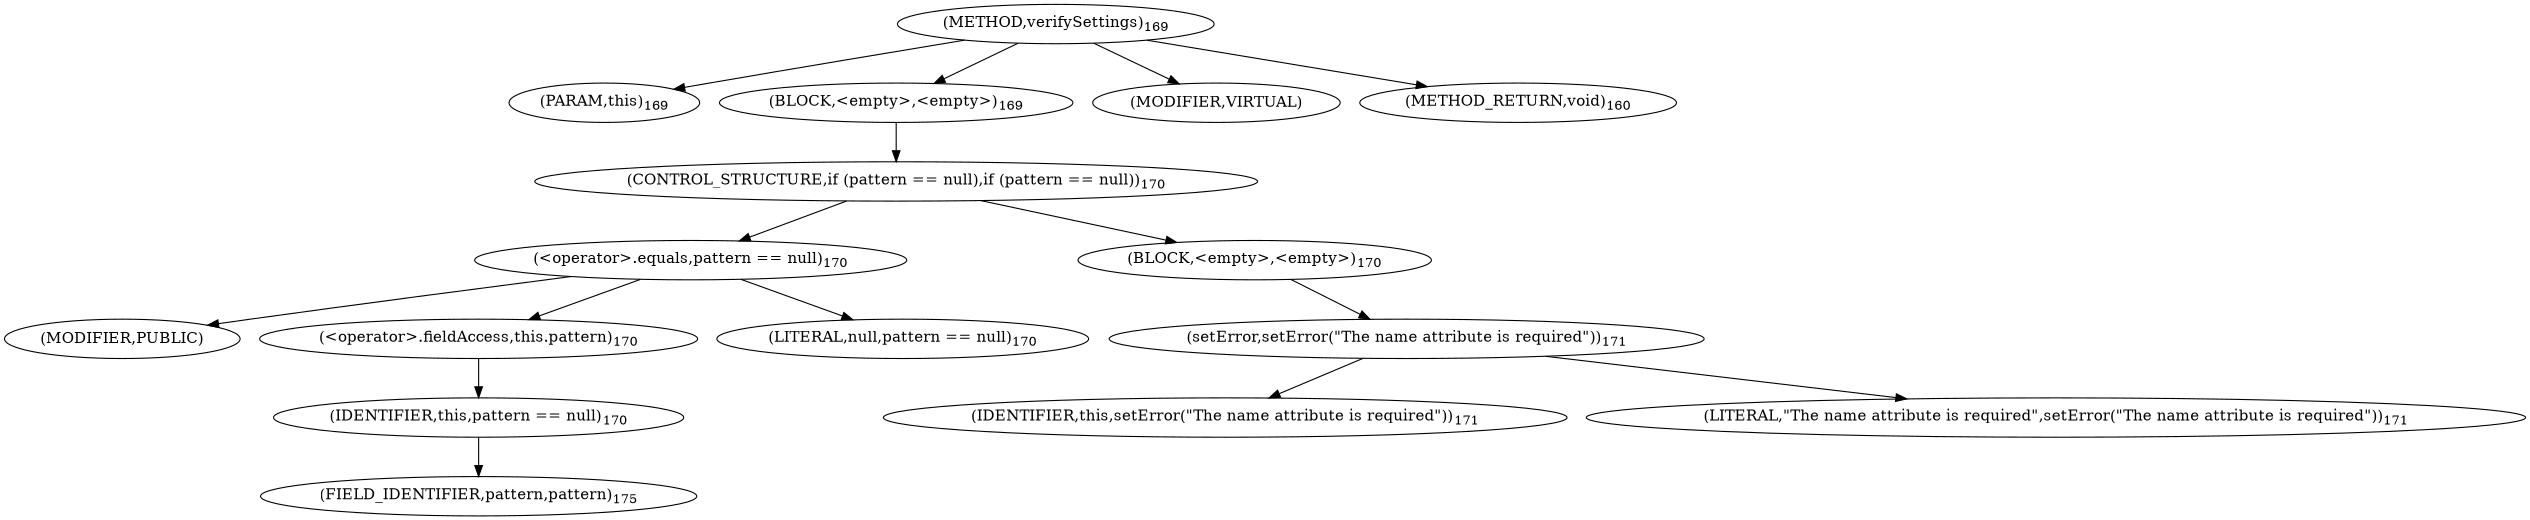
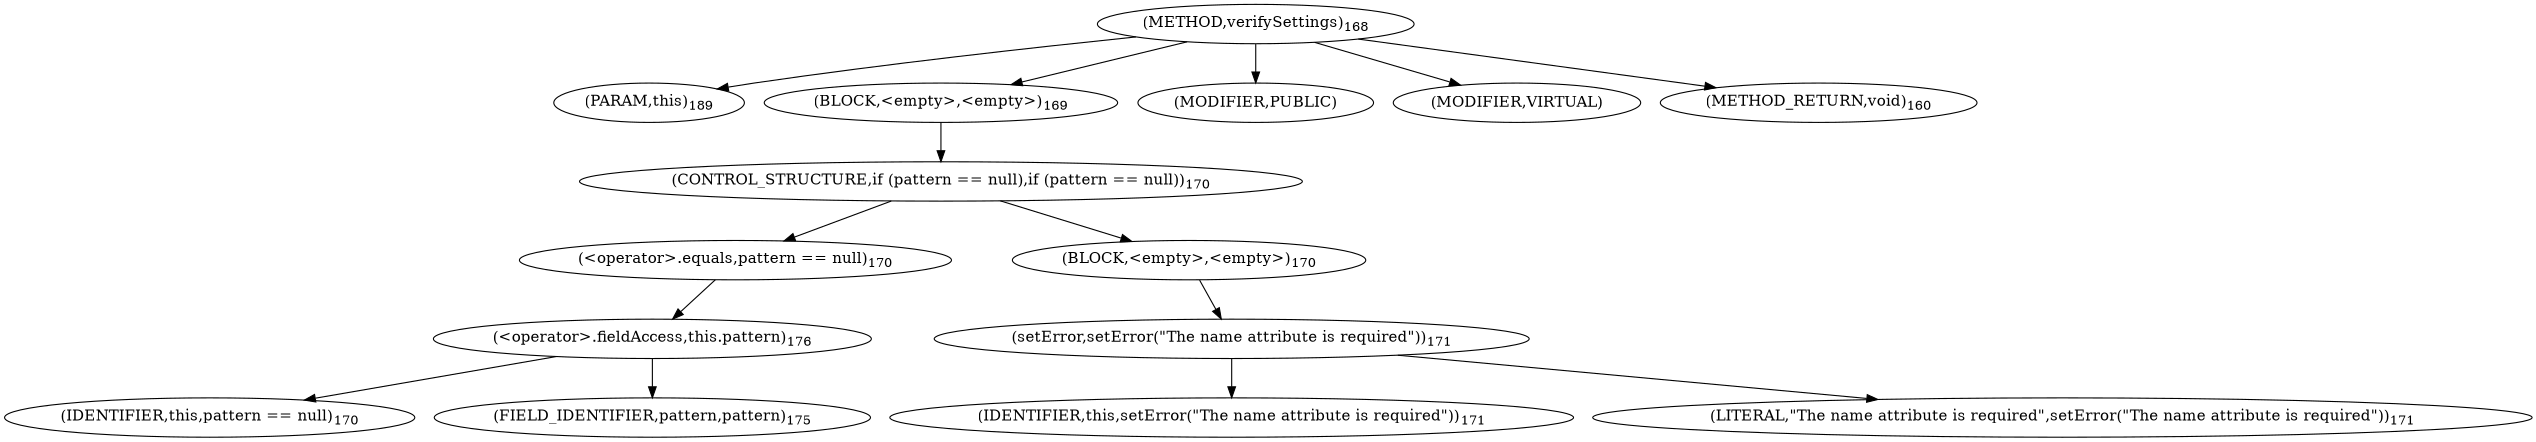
node "(METHOD,verifySettings)": text "169" -> "168"
node "(PARAM,this)": text "169" -> "189"
edge "(<operator>.equals,pattern == null)" -> "(MODIFIER,PUBLIC)": now "(METHOD,verifySettings)" -> "(MODIFIER,PUBLIC)"
node "(<operator>.fieldAccess,this.pattern)": text "170" -> "176"
node "(LITERAL,null,pattern == null)": removed
edge "(IDENTIFIER,this,pattern == null)" -> "(FIELD_IDENTIFIER,pattern,pattern)": now "(<operator>.fieldAccess,this.pattern)" -> "(FIELD_IDENTIFIER,pattern,pattern)"
